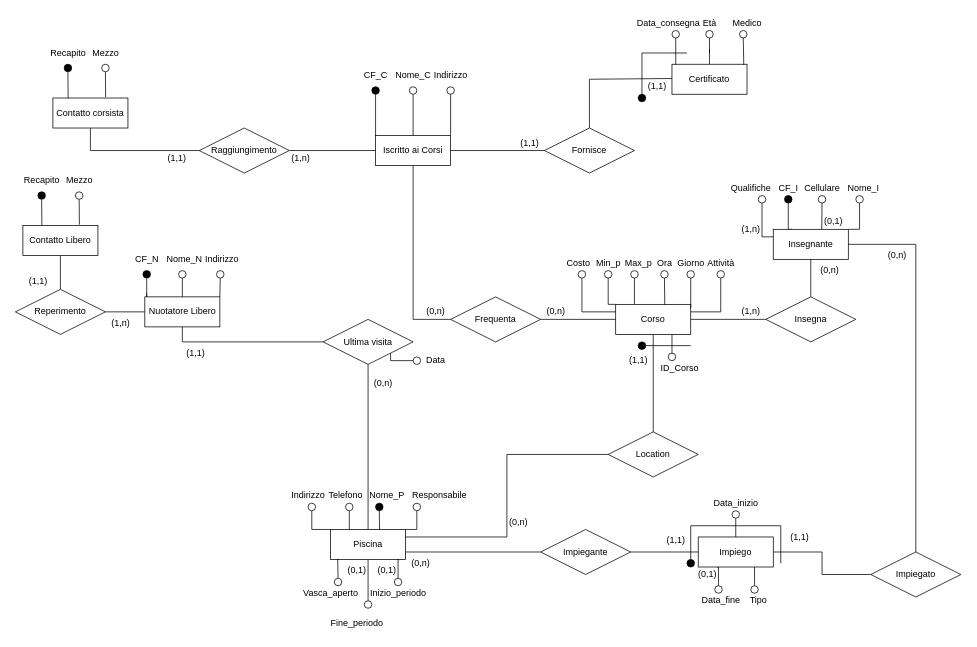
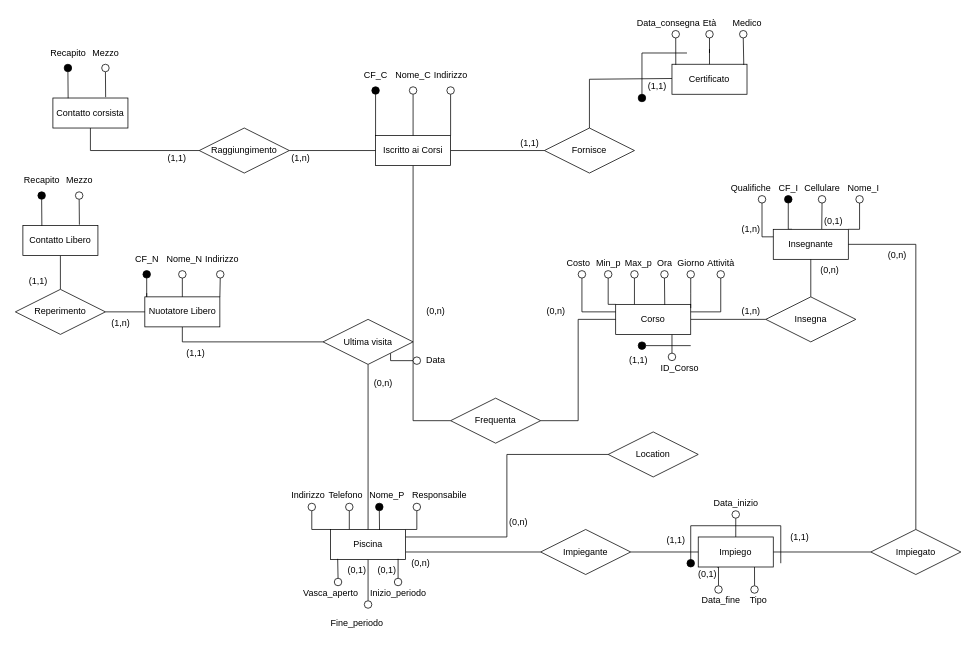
node "Frequenta": moved (495, 319) -> (495, 420)
edge "Corso" -- "Location": removed
node "Impiegato": moved (915, 574) -> (915, 552)
